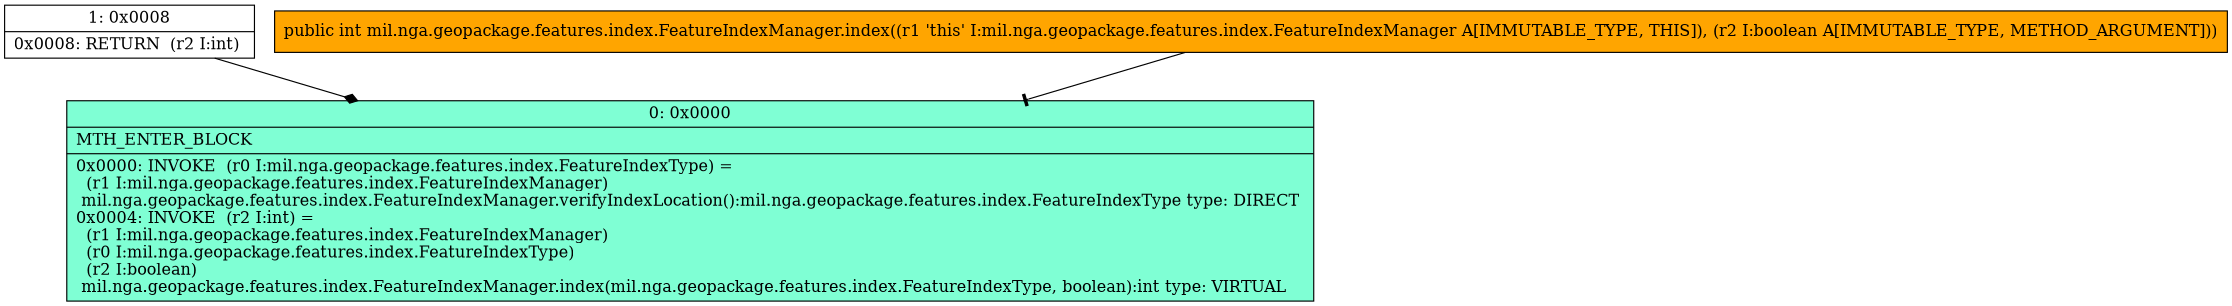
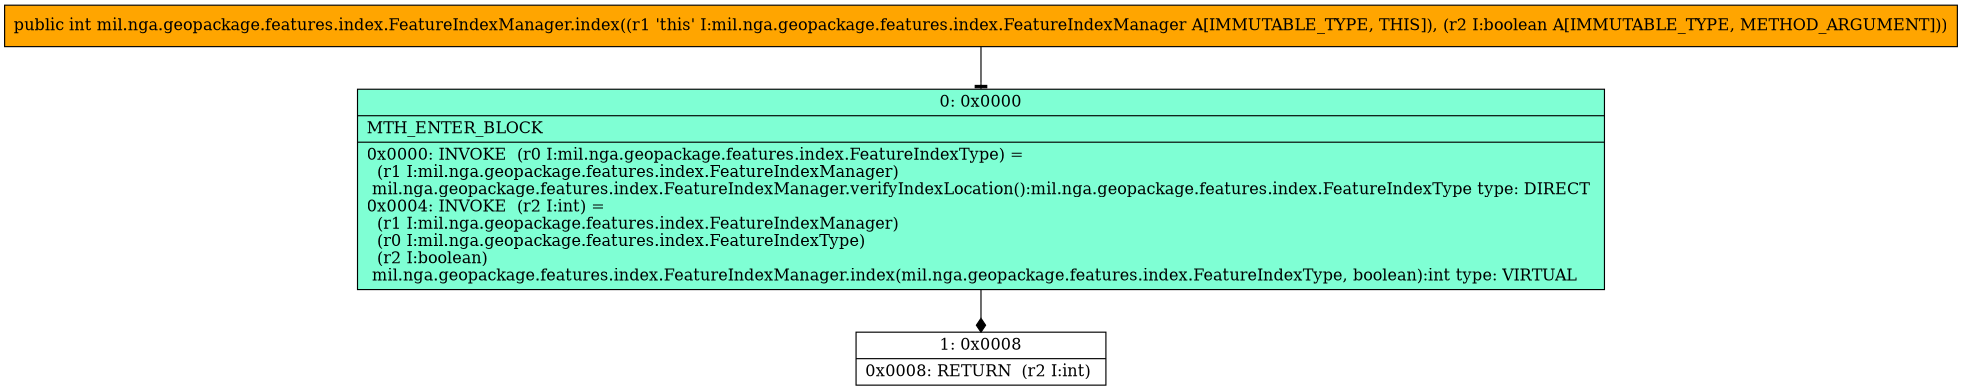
edge "1: 0x0008" -> "0: 0x0000": reversed
